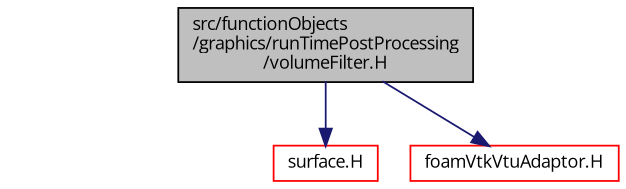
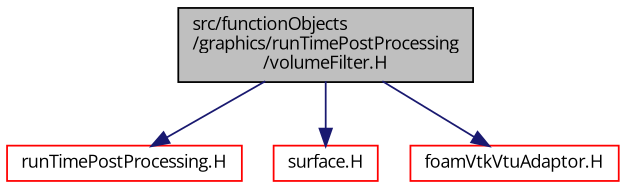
node "runTimePostProcessing.H": added
